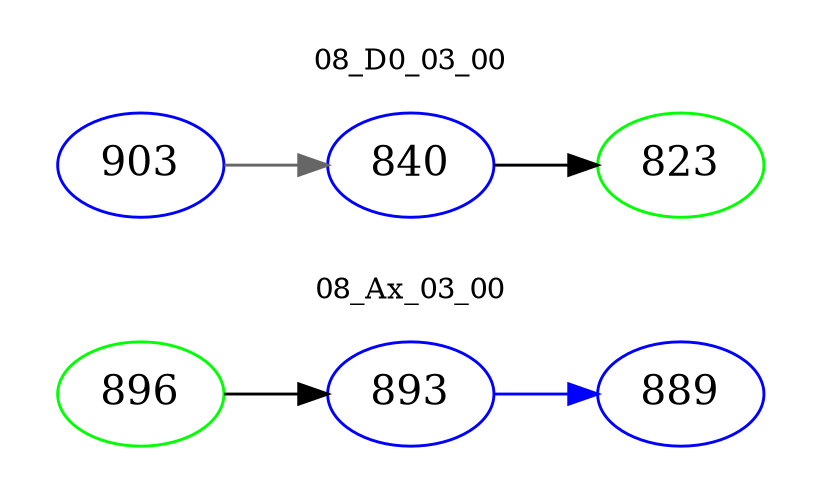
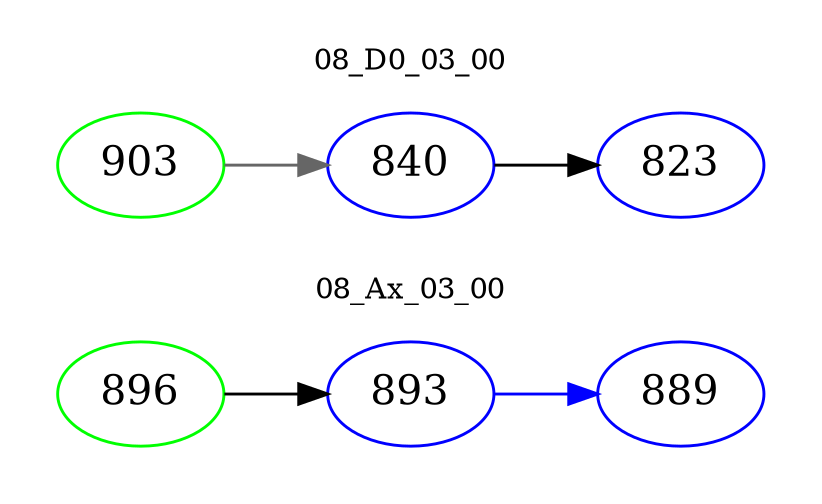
node "903": color blue -> green
node "823": color green -> blue
